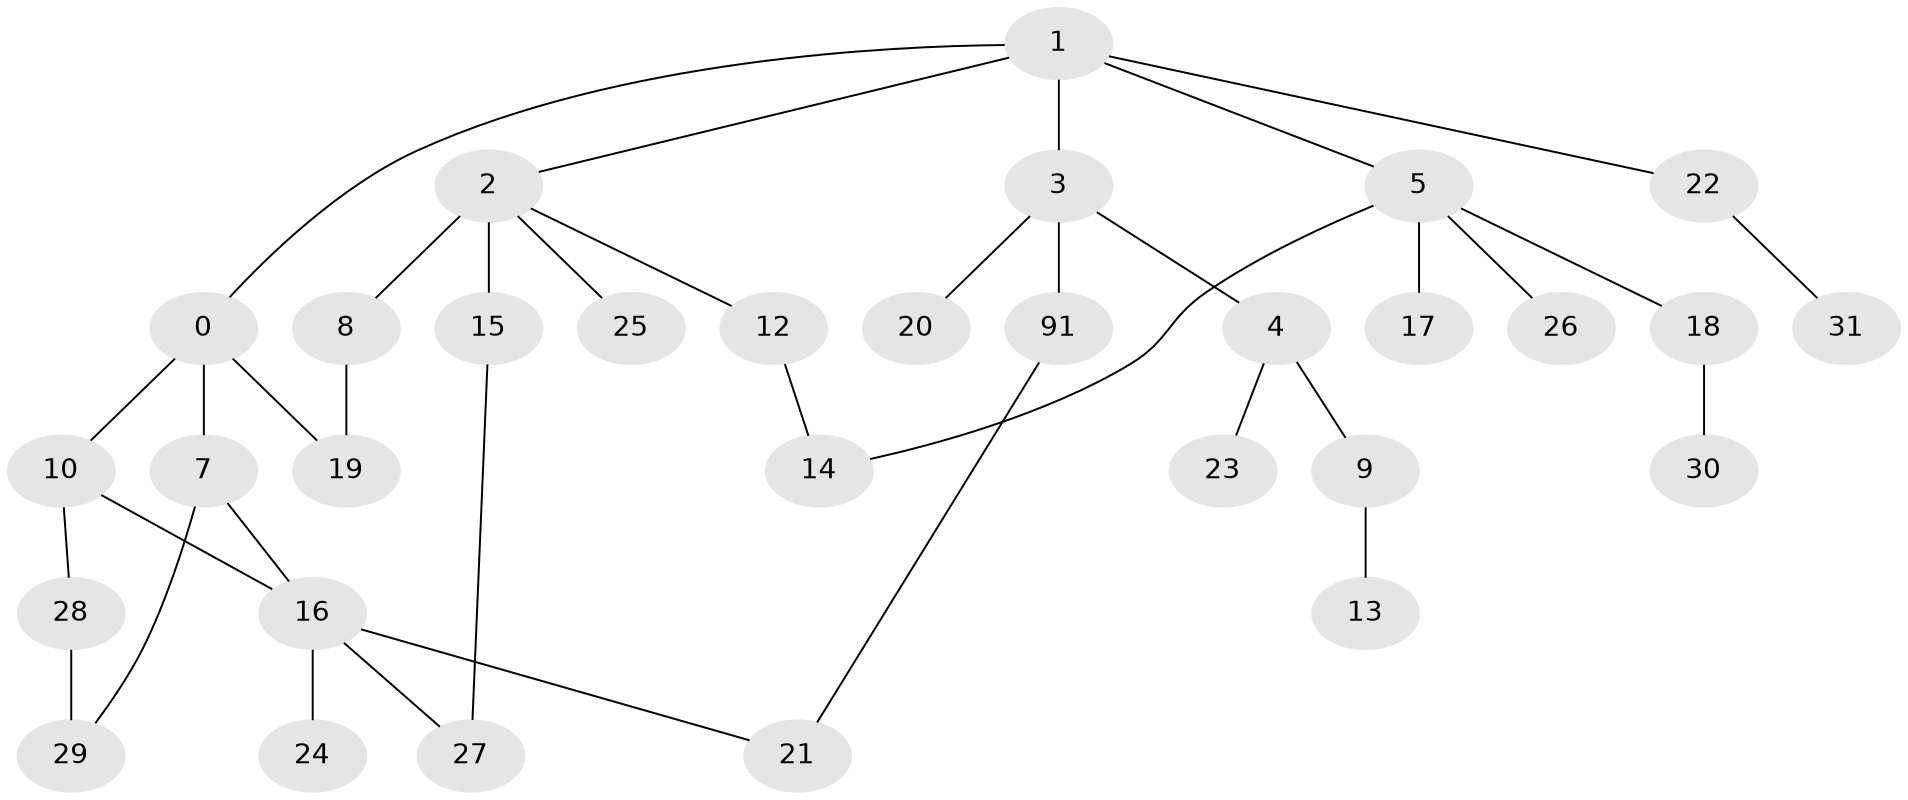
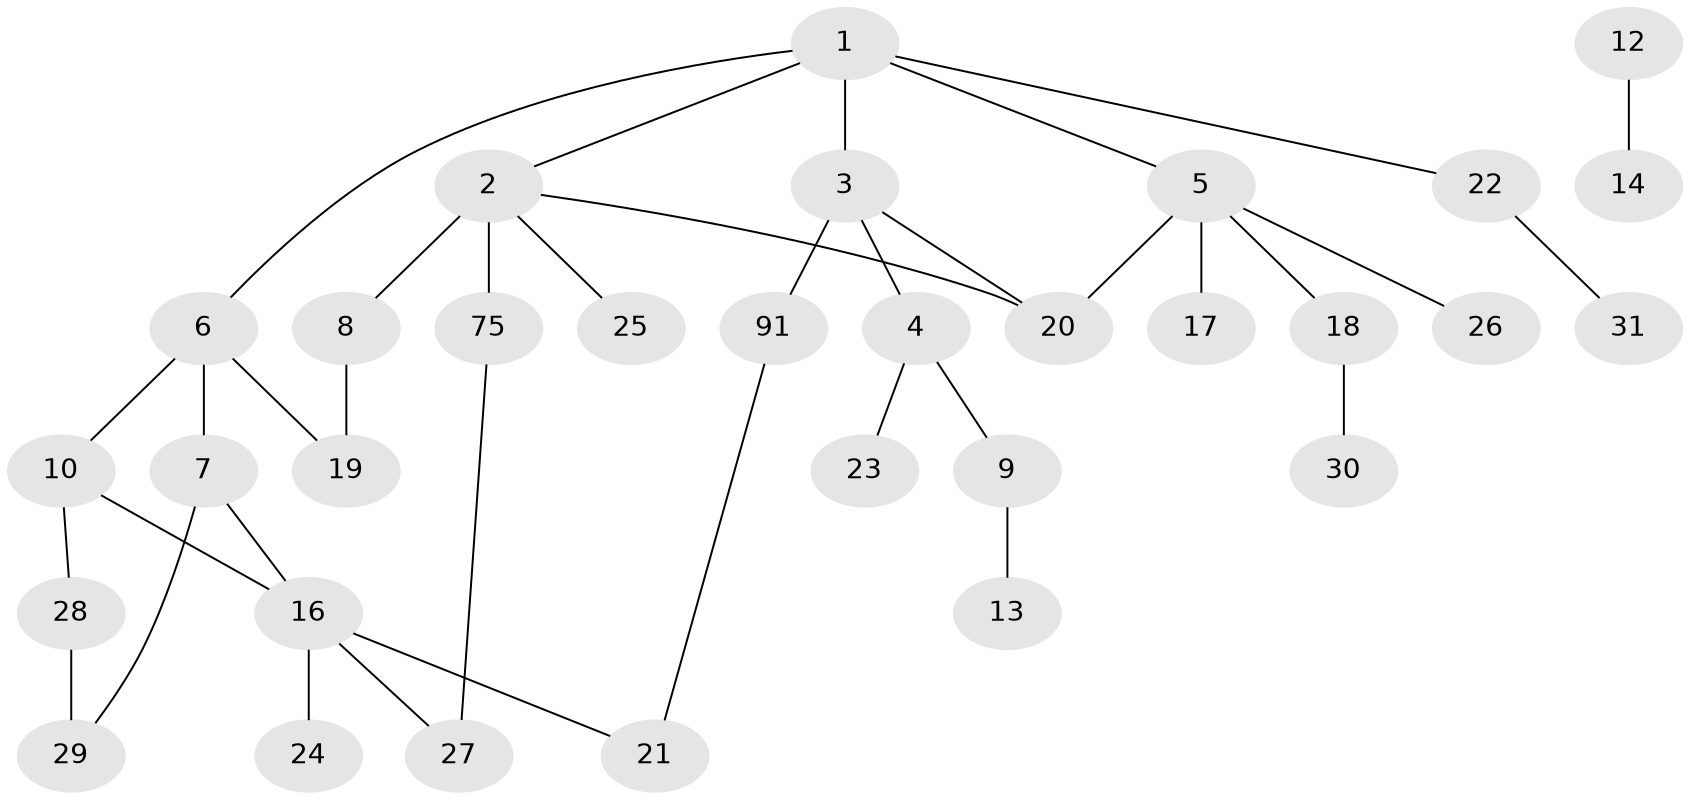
edge "2" -- "12": now "2" -- "20"
node "0": label "0" -> "6"
node "15": label "15" -> "75"
edge "5" -- "14": now "5" -- "20"
